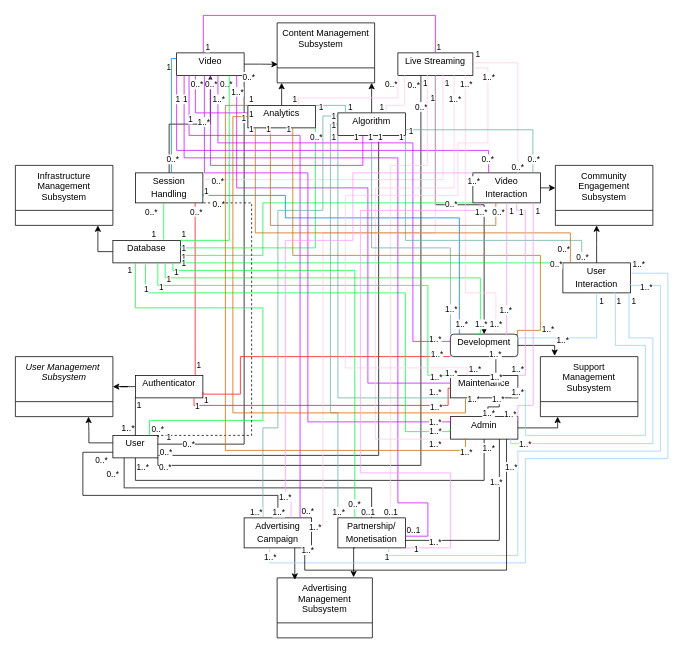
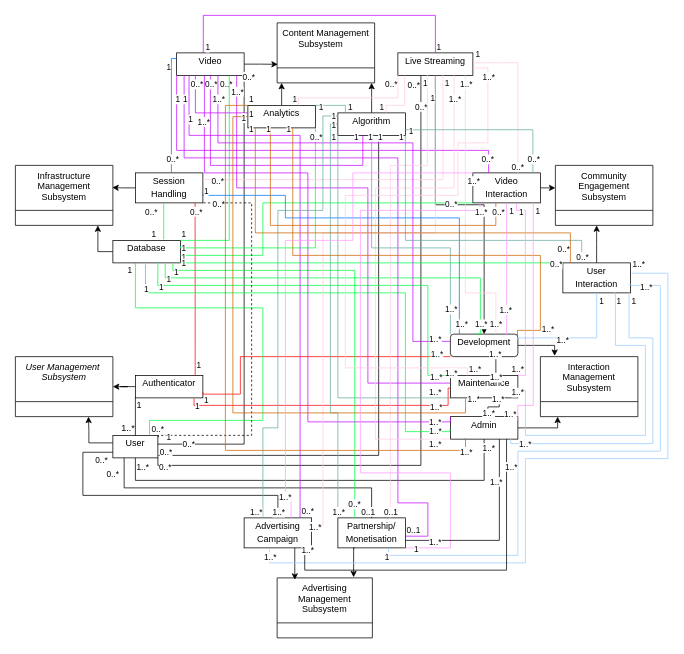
edge "Session Handling" -> "Video": now "Session Handling" -> "Infrastructure Management Subsystem"
node "Support Management Subsystem": label "Support Management Subsystem" -> "Interaction Management Subsystem"
